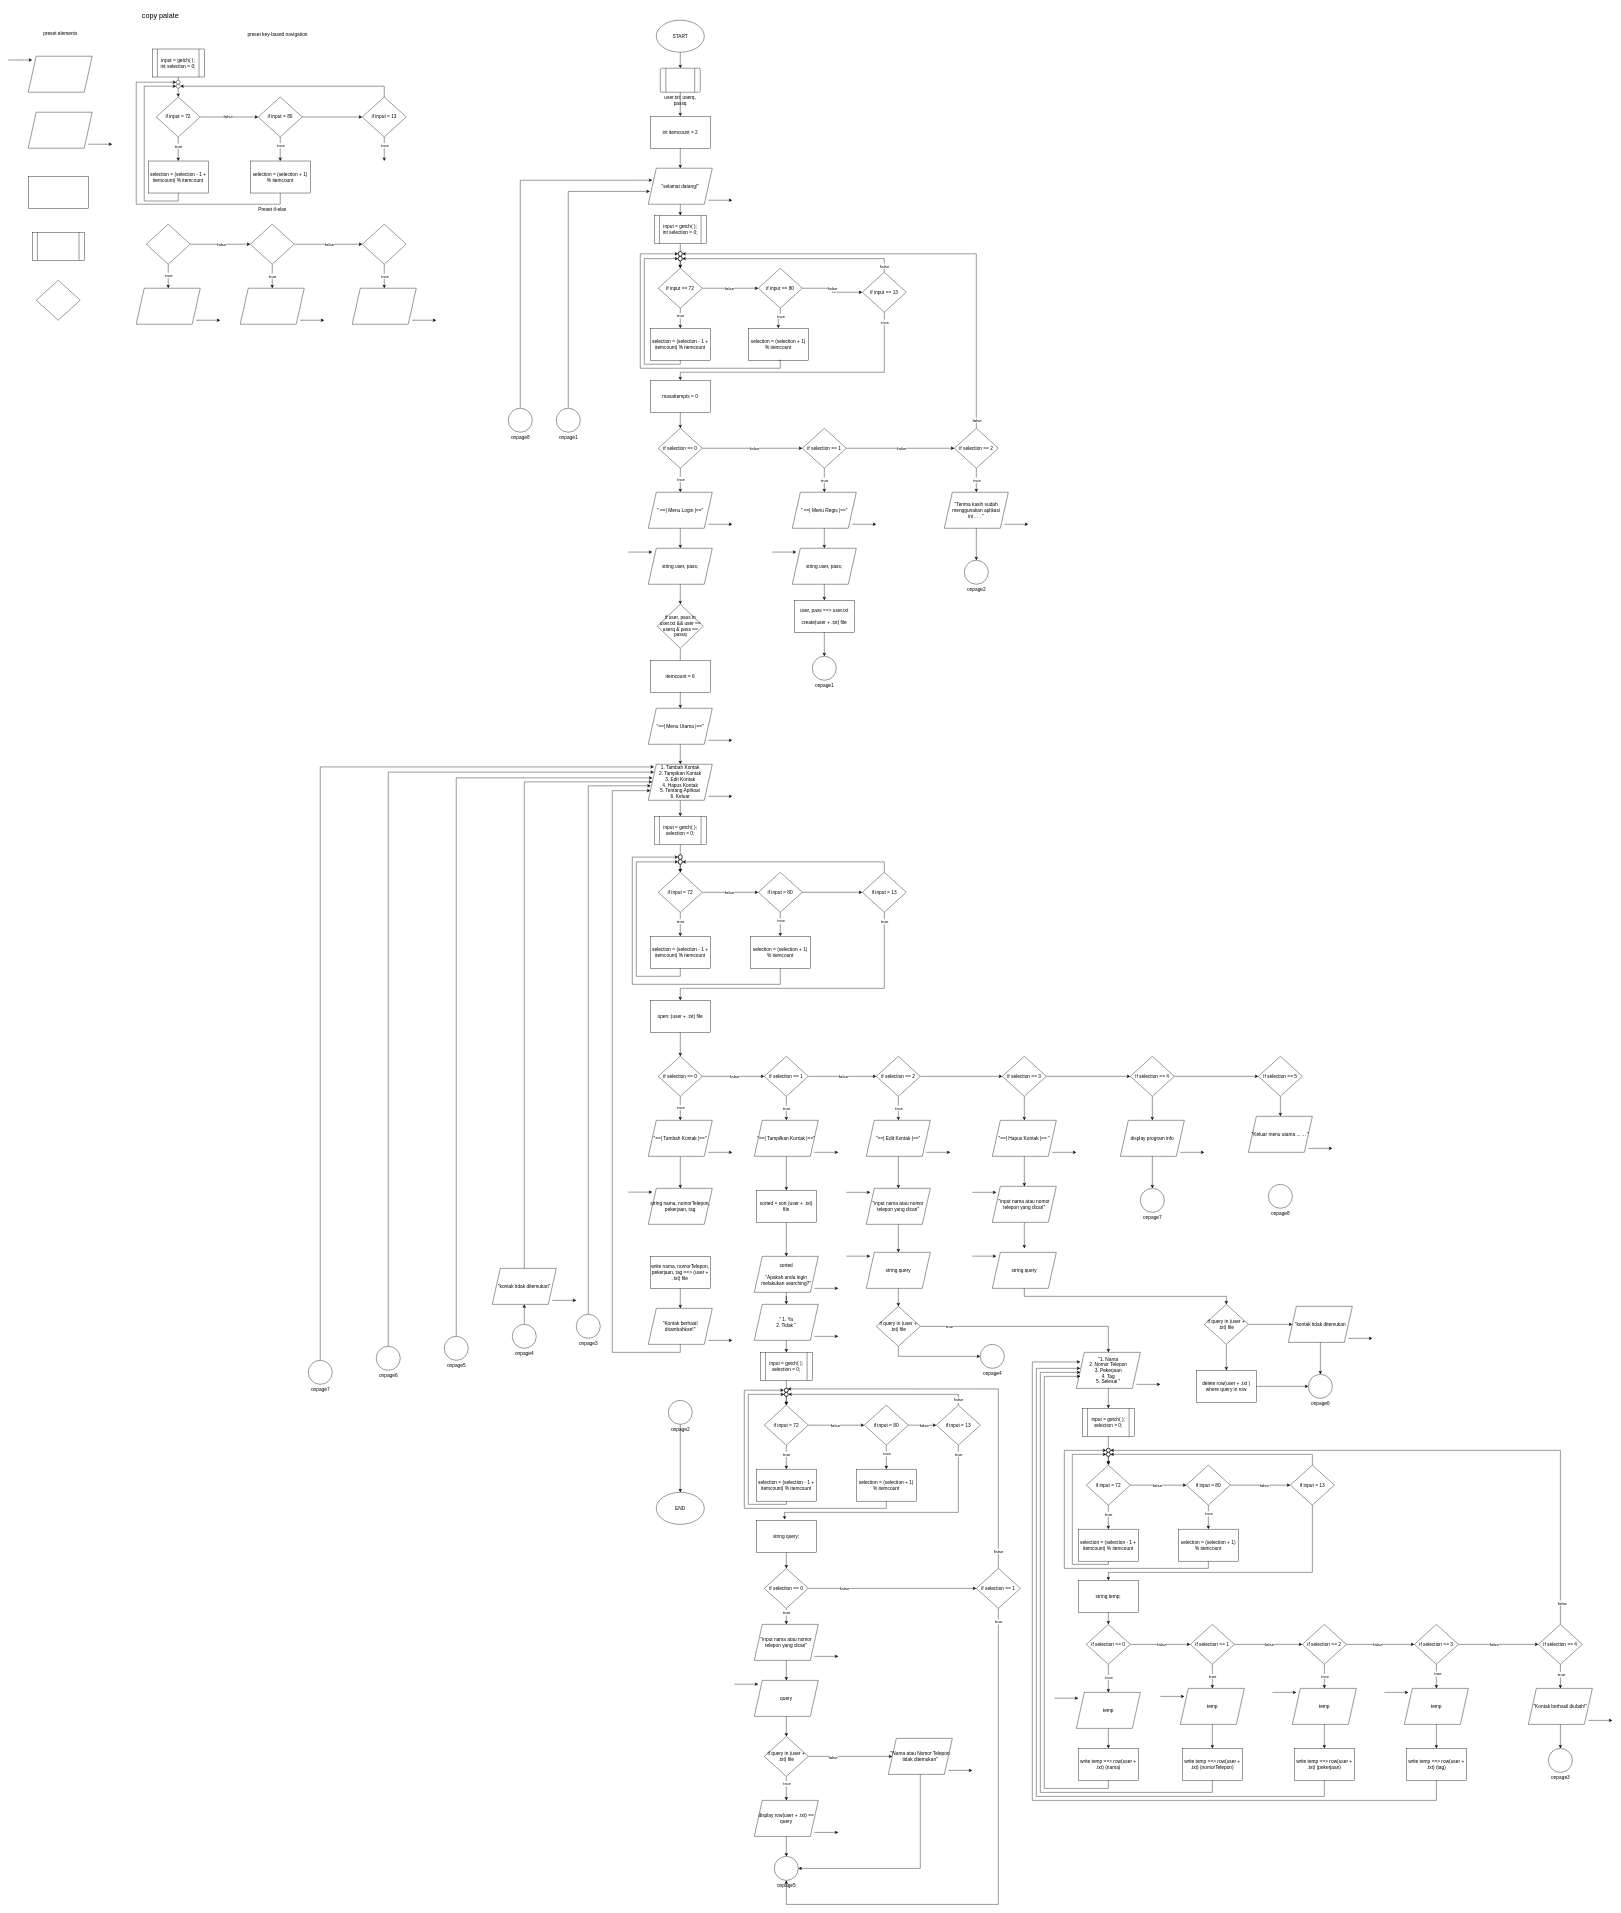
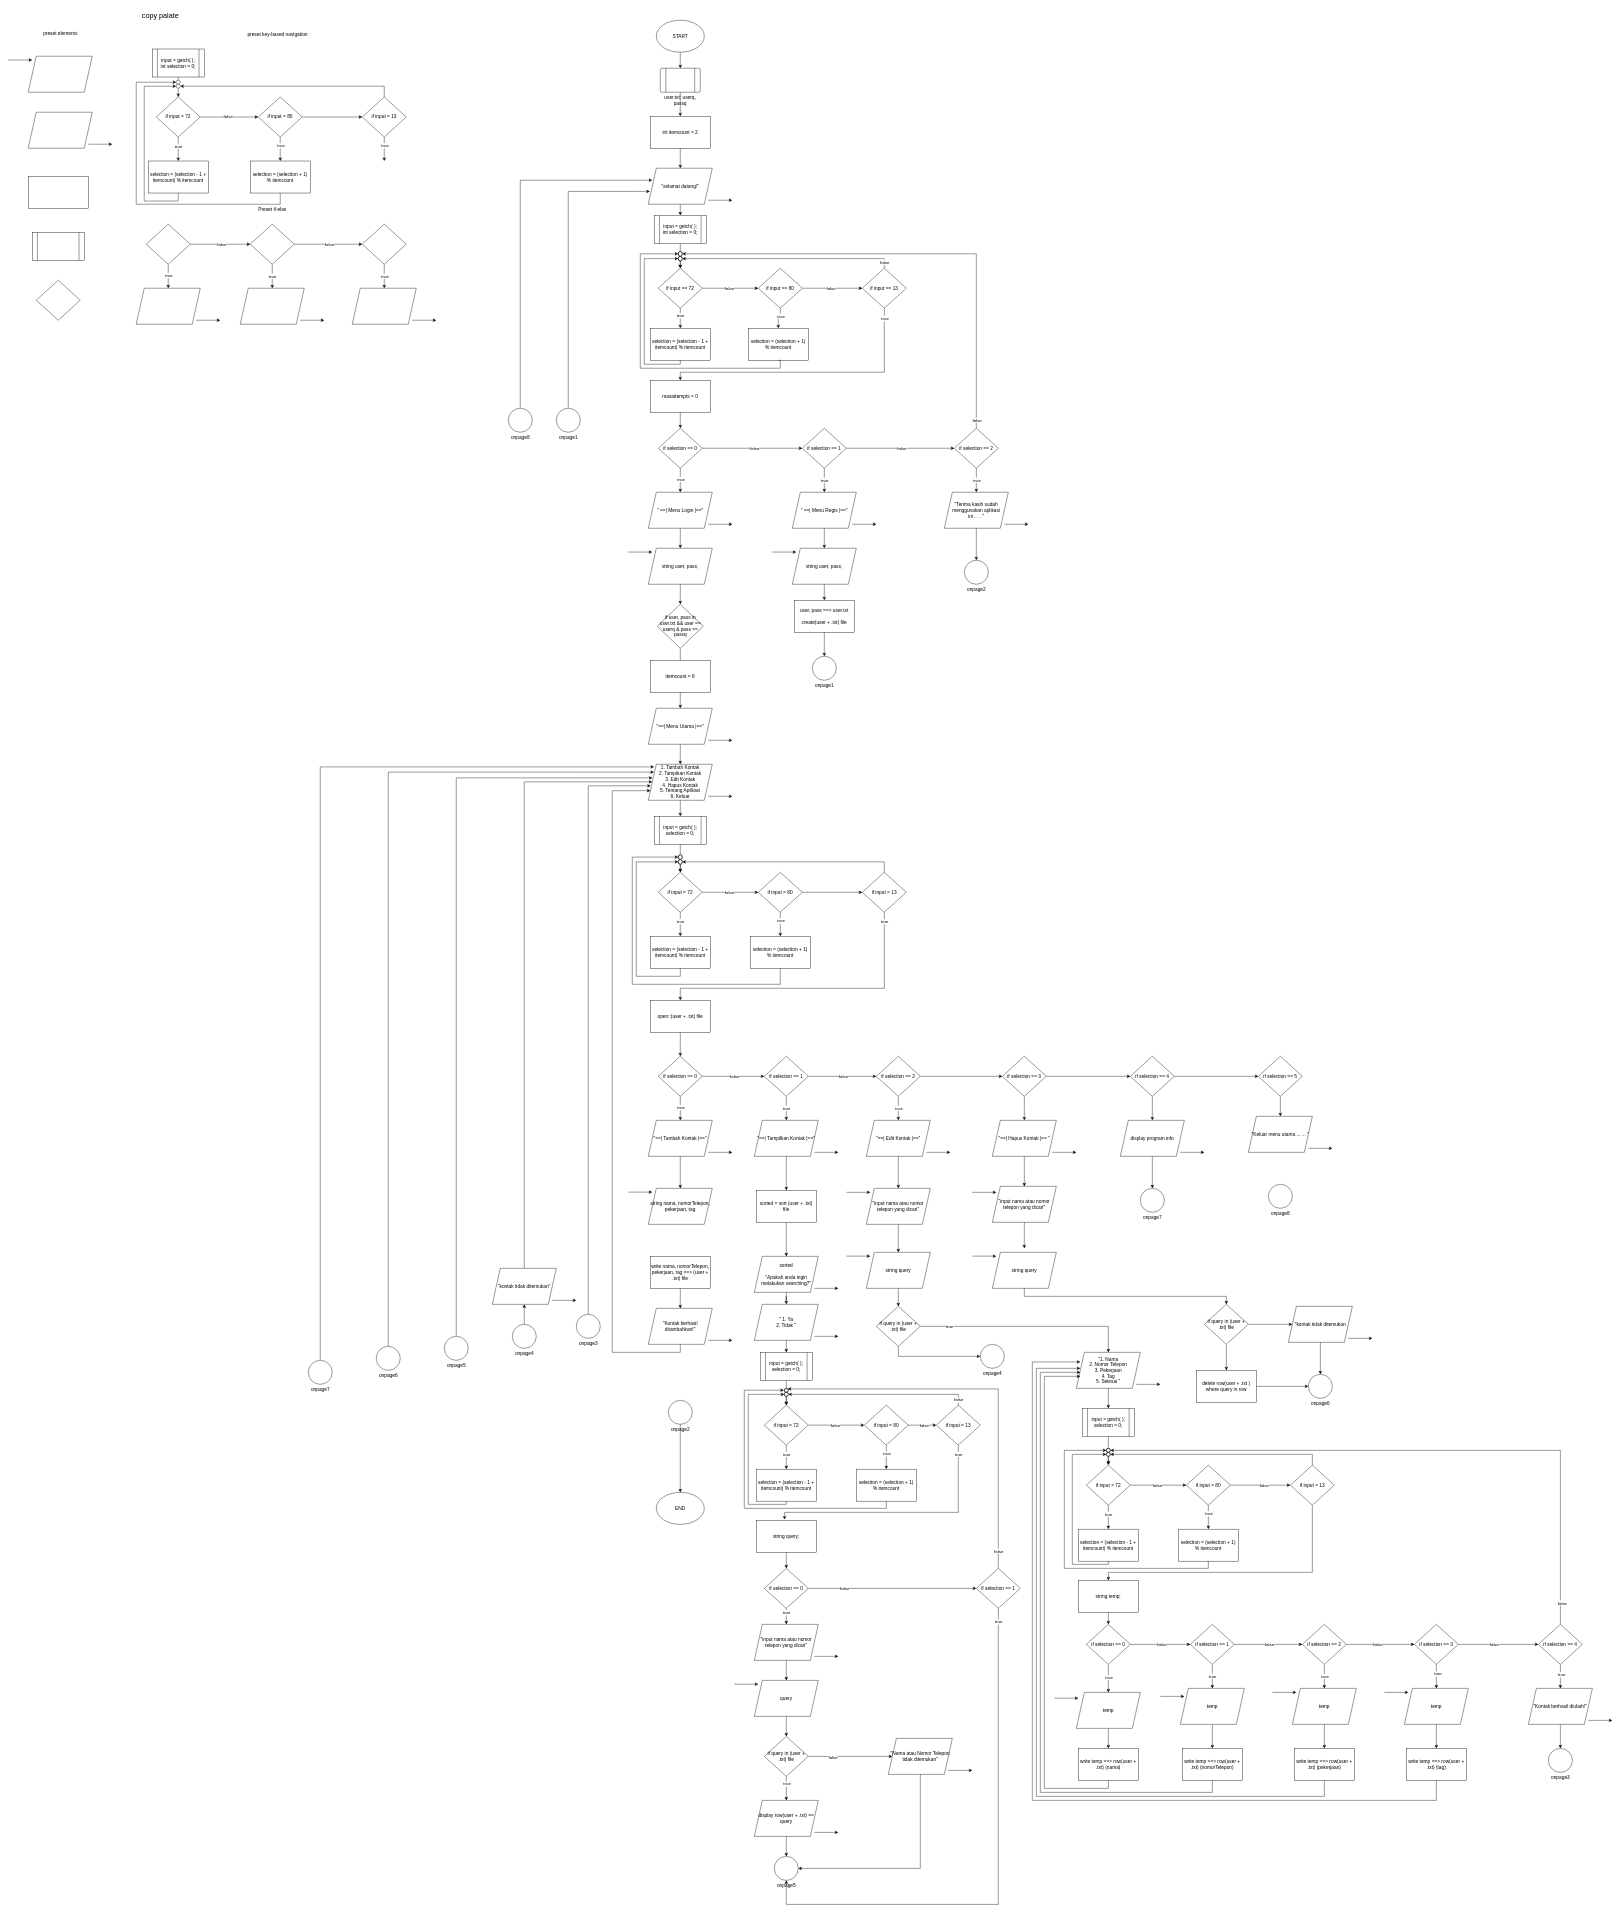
node "if input == 13": moved (884, 292) -> (884, 288)
